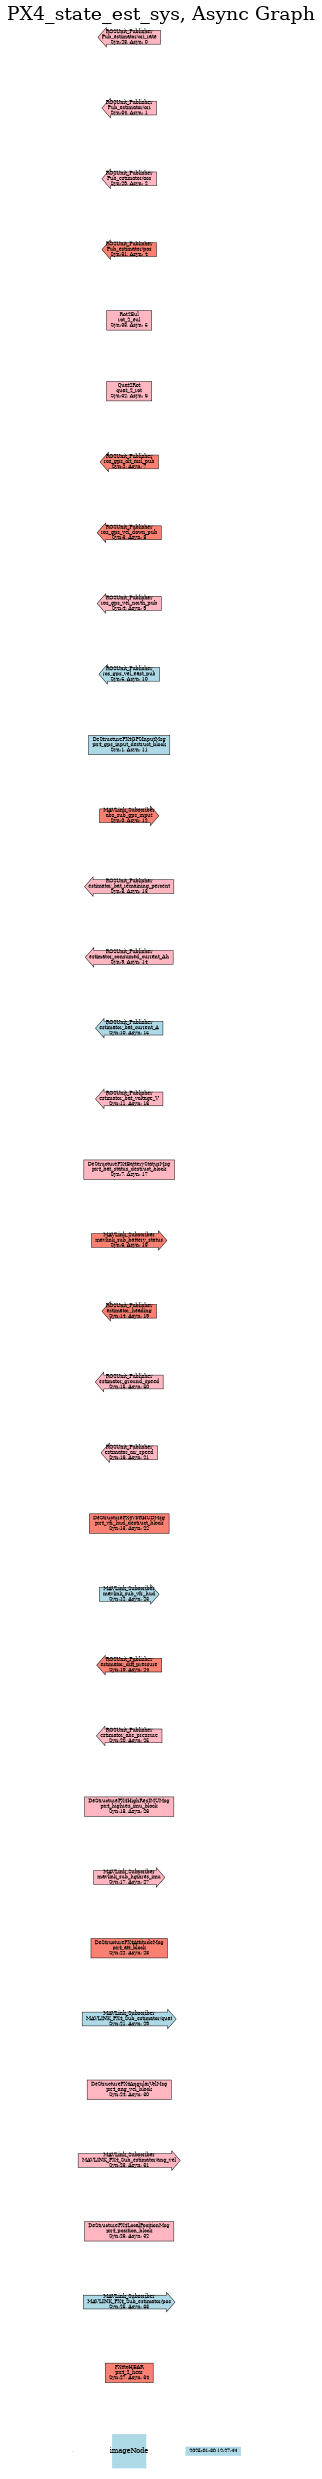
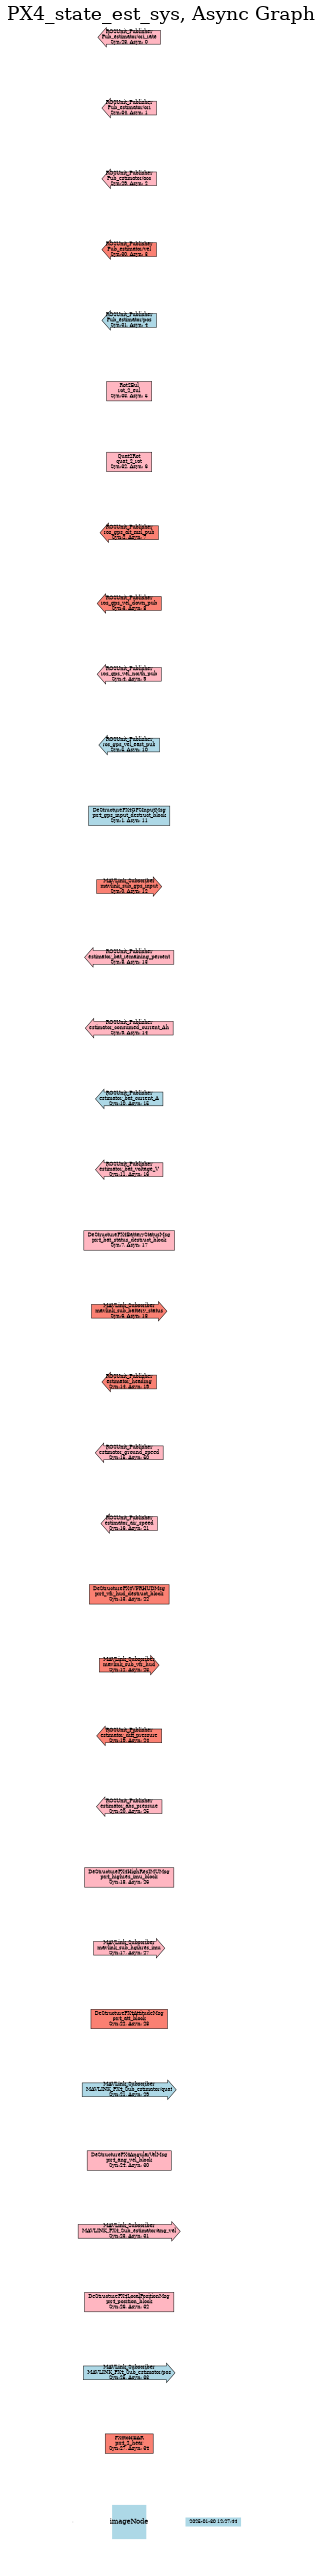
node "ROSUnit_Publisher Pub_estimator/vel Syn:30, Asyn: 3": added
node "ROSUnit_Publisher Pub_estimator/pos Syn:31, Asyn: 4": fillcolor salmon -> lightblue
node "MAVLink_Subscriber abs_sub_gps_input Syn:0, Asyn: 12": label "MAVLink_Subscriber abs_sub_gps_input Syn:0, Asyn: 12" -> "MAVLink_Subscriber mavlink_sub_gps_input Syn:0, Asyn: 12"
node "MAVLink_Subscriber mavlink_sub_vfr_hud Syn:12, Asyn: 23": fillcolor lightblue -> salmon
